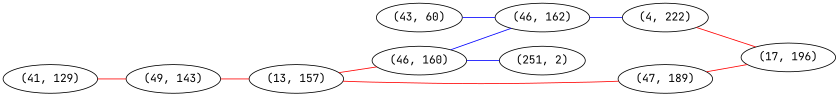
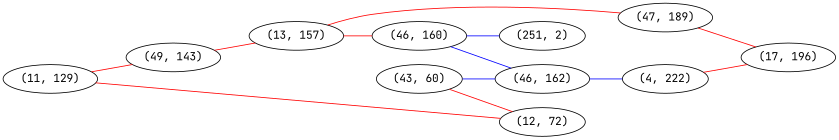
node "(41, 129)": label "(41, 129)" -> "(11, 129)"
node "(12, 72)": added
